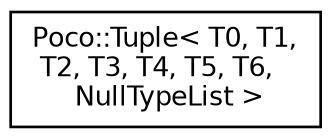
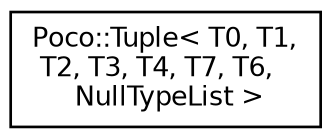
node "Poco::Tuple< T0, T1, T2, T3, T4, T5, T6, NullTypeList >": label "Poco::Tuple< T0, T1, T2, T3, T4, T5, T6, NullTypeList >" -> "Poco::Tuple< T0, T1, T2, T3, T4, T7, T6, NullTypeList >"
